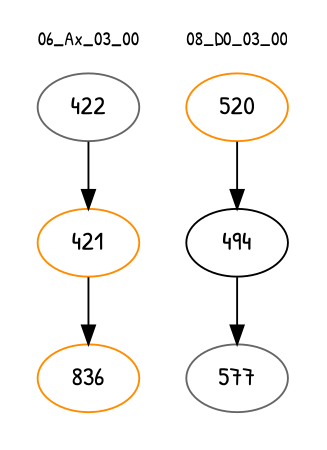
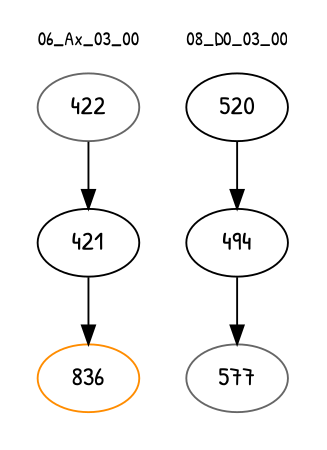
node "520": color darkorange -> black
node "421": color darkorange -> black
